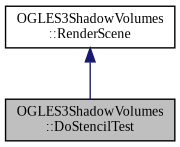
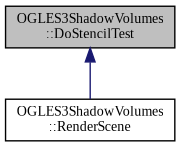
edge "OGLES3ShadowVolumes ::DoStencilTest" -> "OGLES3ShadowVolumes ::RenderScene": reversed
